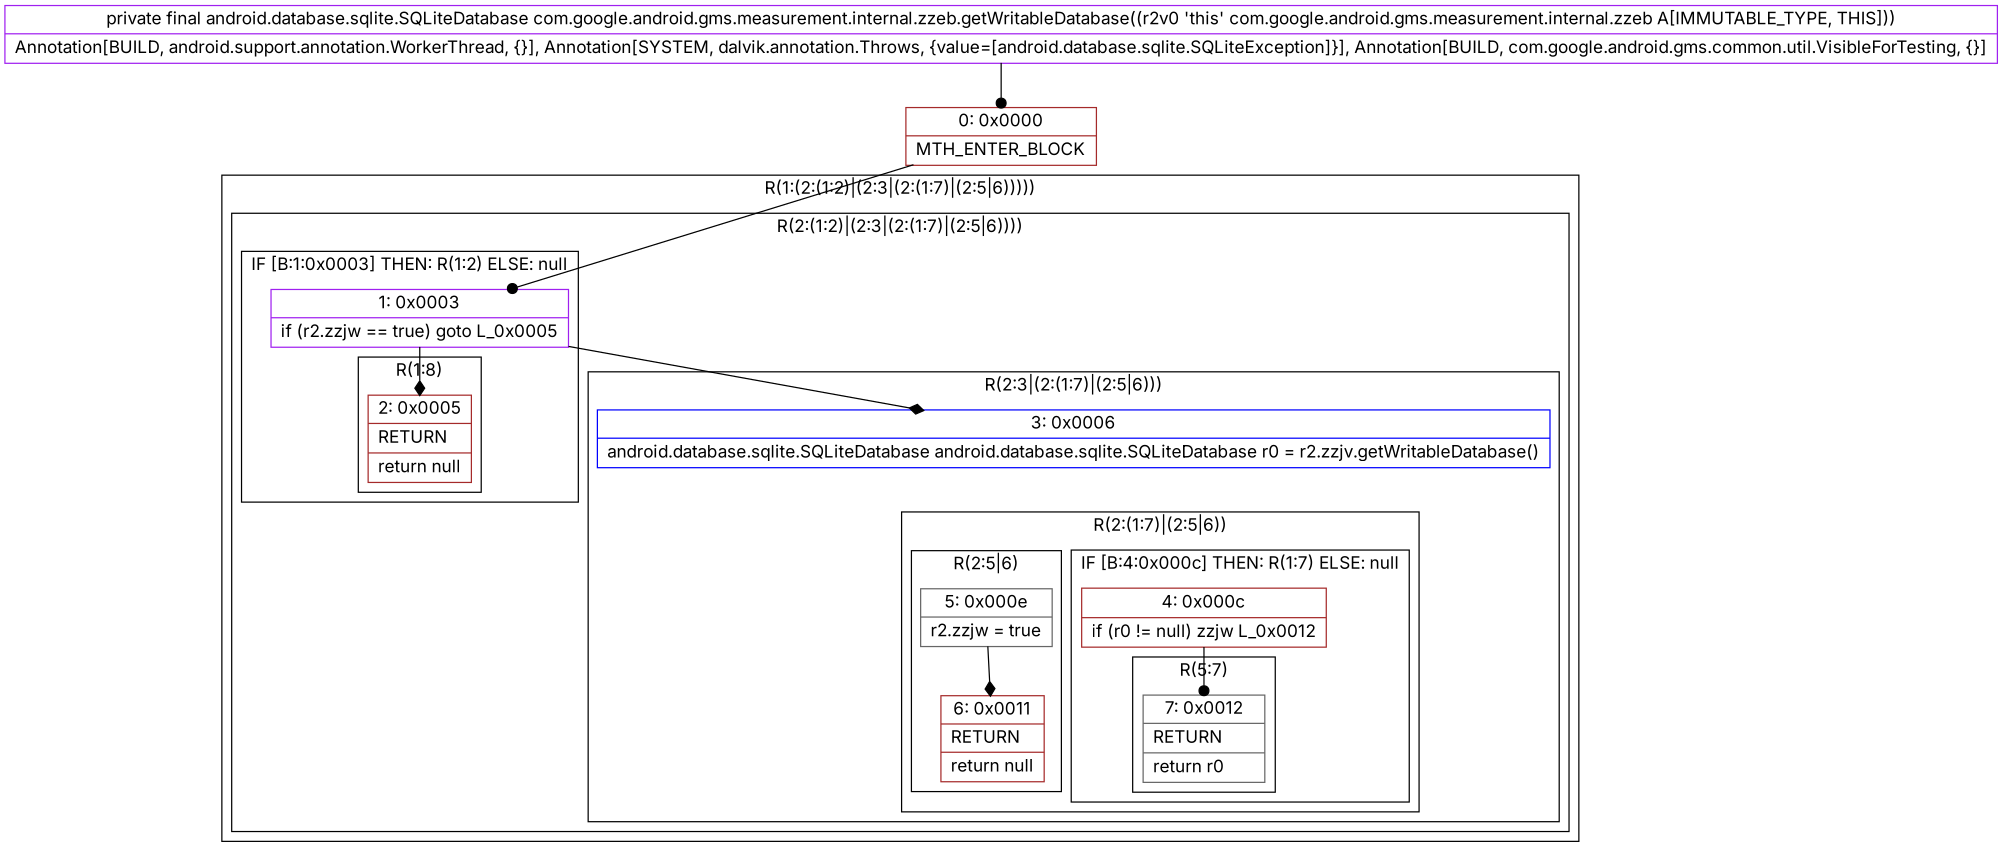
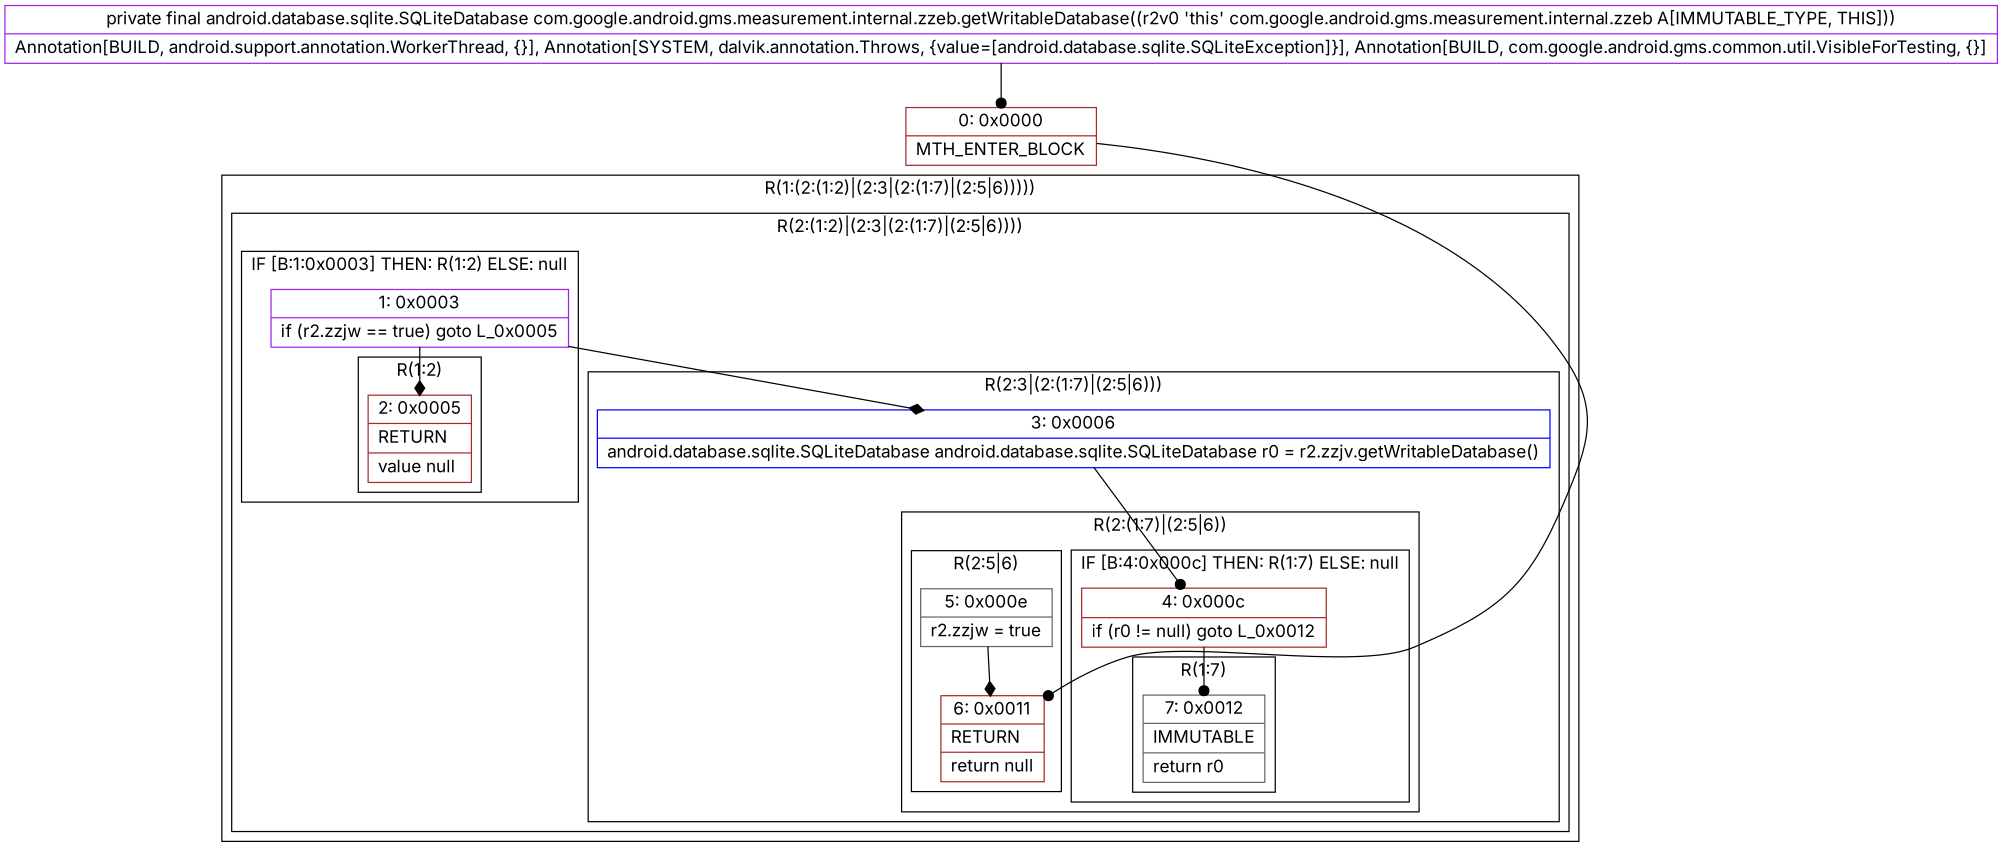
edge "0: 0x0000" -> "1: 0x0003": now "0: 0x0000" -> "6: 0x0011"
cluster "R(1:8)": label "R(1:8)" -> "R(1:2)"
node "2: 0x0005": text "return null" -> "value null"
edge "3: 0x0006" -> "4: 0x000c": added
node "4: 0x000c": text "if (r0 != null) zzjw L_0x0012" -> "if (r0 != null) goto L_0x0012"
cluster "R(5:7)": label "R(5:7)" -> "R(1:7)"
node "7: 0x0012": text "RETURN" -> "IMMUTABLE"
